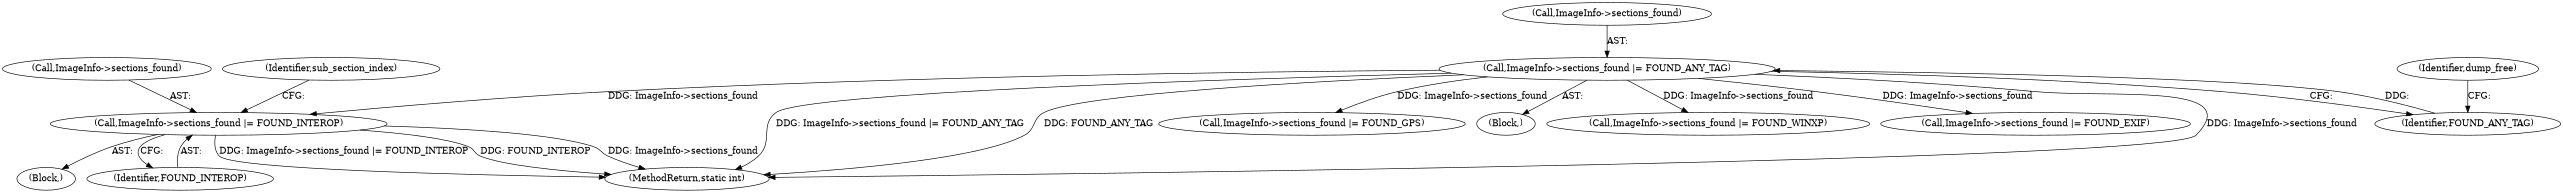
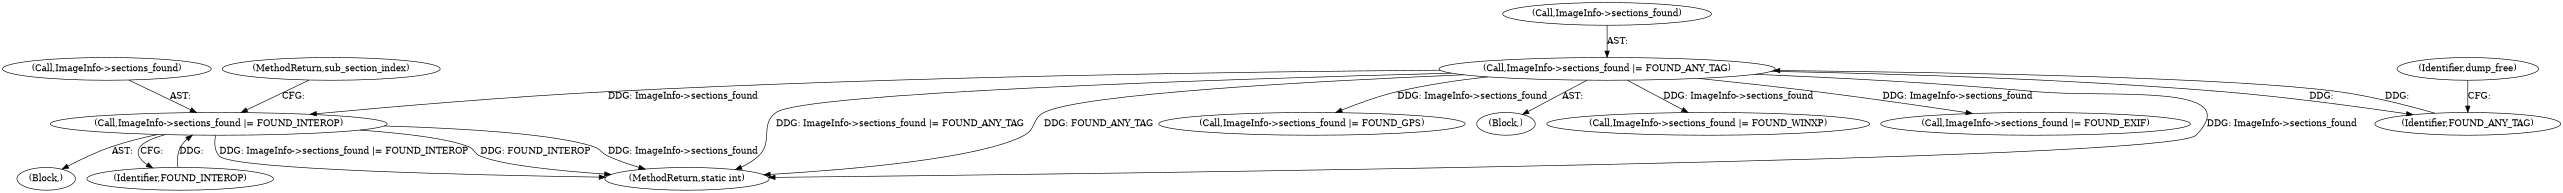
node "(Identifier,sub_section_index)": label "(Identifier,sub_section_index)" -> "(MethodReturn,sub_section_index)"
edge "(Call,ImageInfo->sections_found |= FOUND_ANY_TAG)" -> "(Identifier,FOUND_ANY_TAG)": label "CFG: " -> "DDG: "
edge "(Identifier,FOUND_INTEROP)" -> "(Call,ImageInfo->sections_found |= FOUND_INTEROP)": label "AST: " -> "DDG: "
